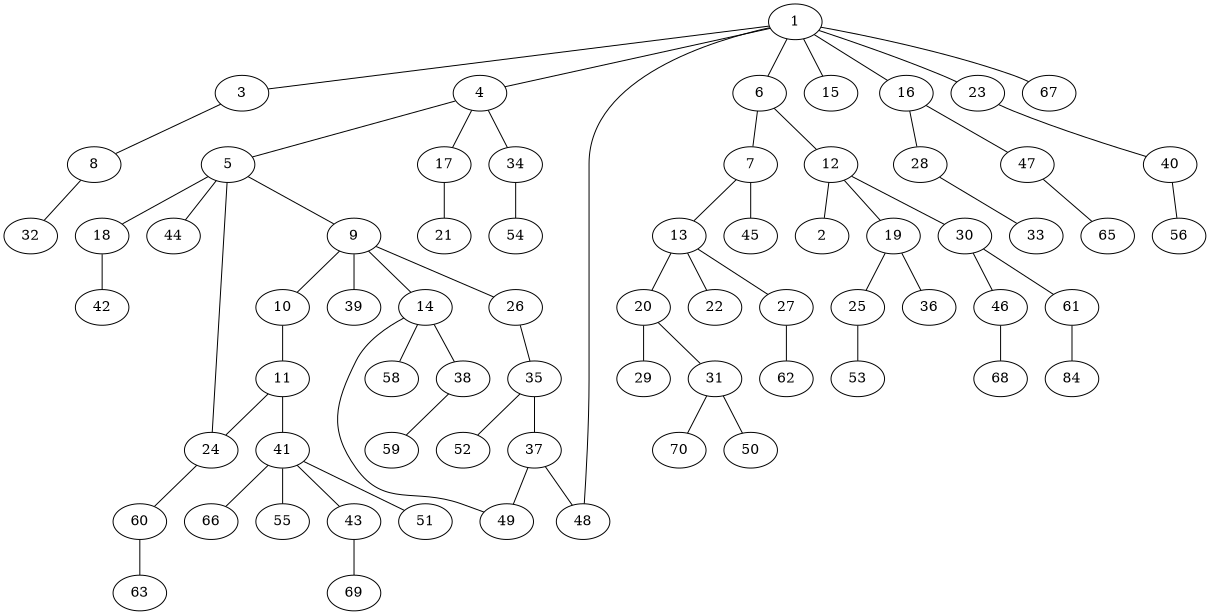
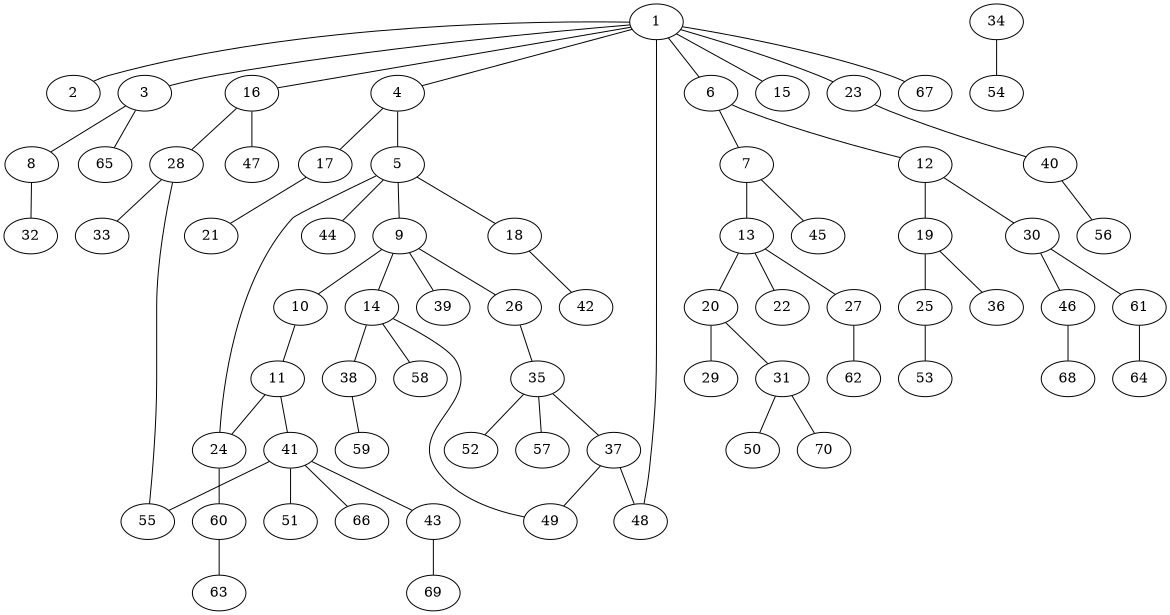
edge "4" -- "34": removed
edge "12" -- "2": now "1" -- "2"
edge "47" -- "65": now "3" -- "65"
edge "28" -- "55": added
node "84": label "84" -> "64"
node "57": added
